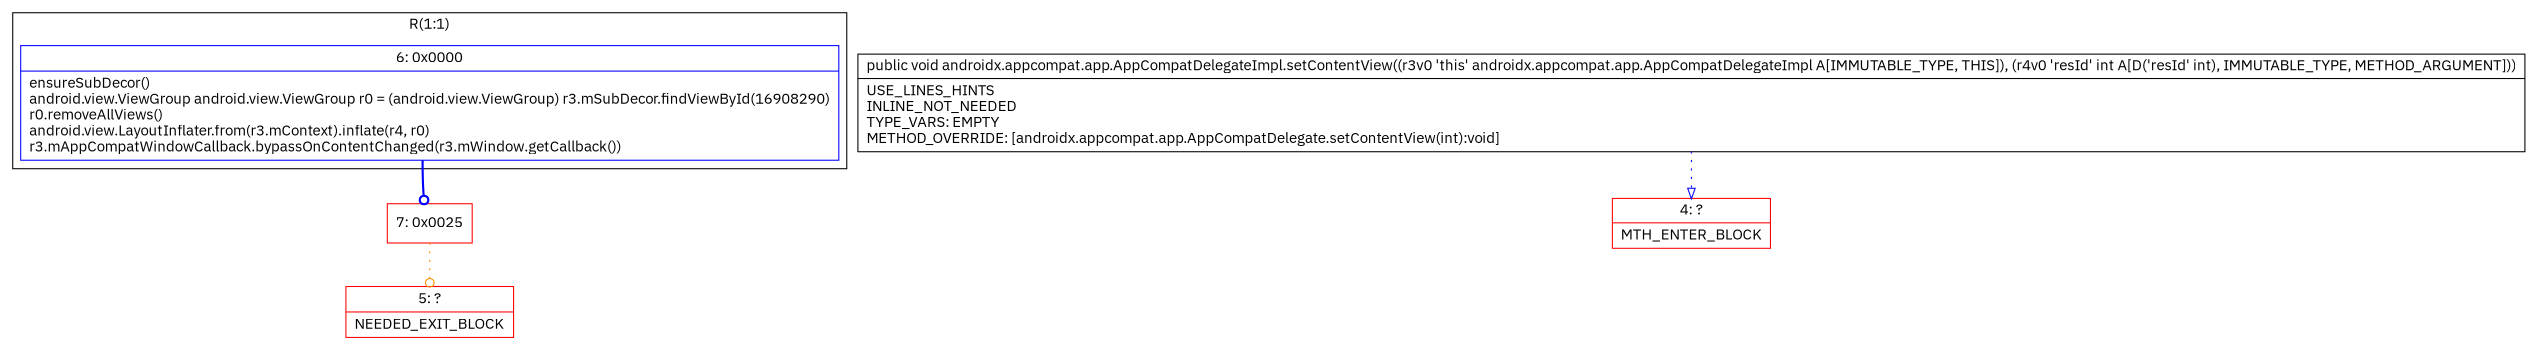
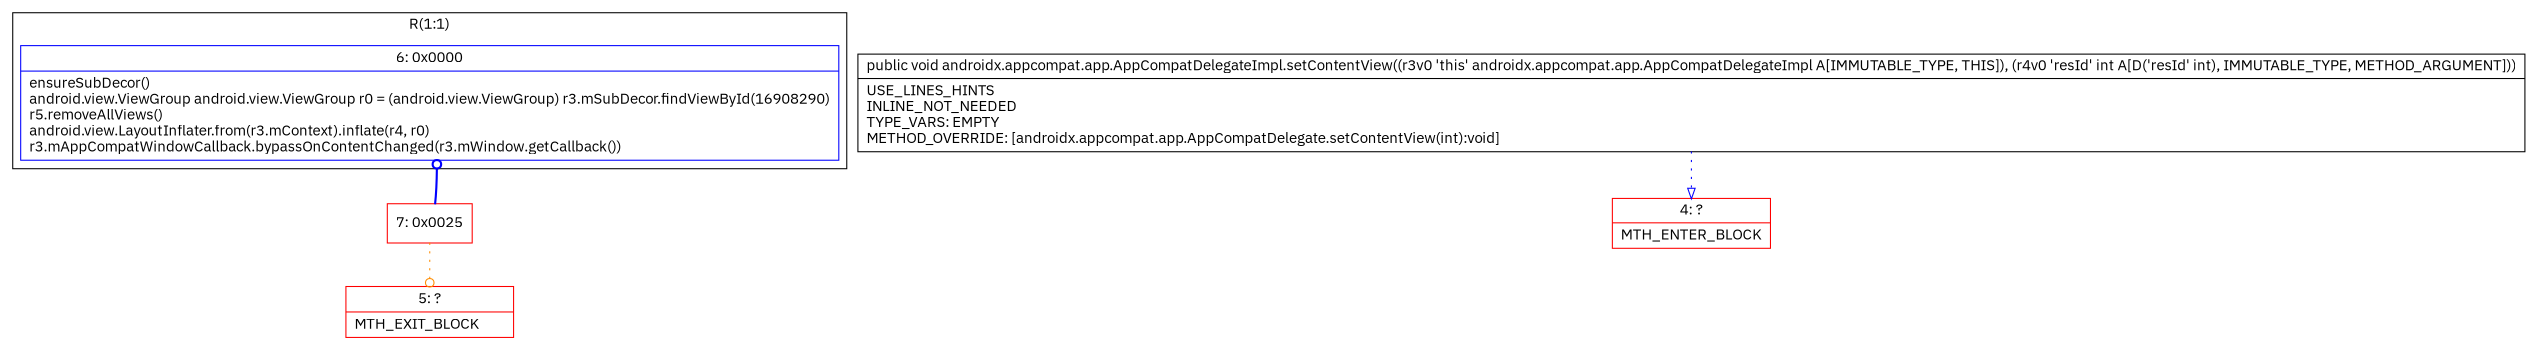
node "6: 0x0000": text "r0.removeAllViews()" -> "r5.removeAllViews()"
edge "6: 0x0000" -> "7: 0x0025": reversed
node "5: ?": text "NEEDED_EXIT_BLOCK" -> "MTH_EXIT_BLOCK"
